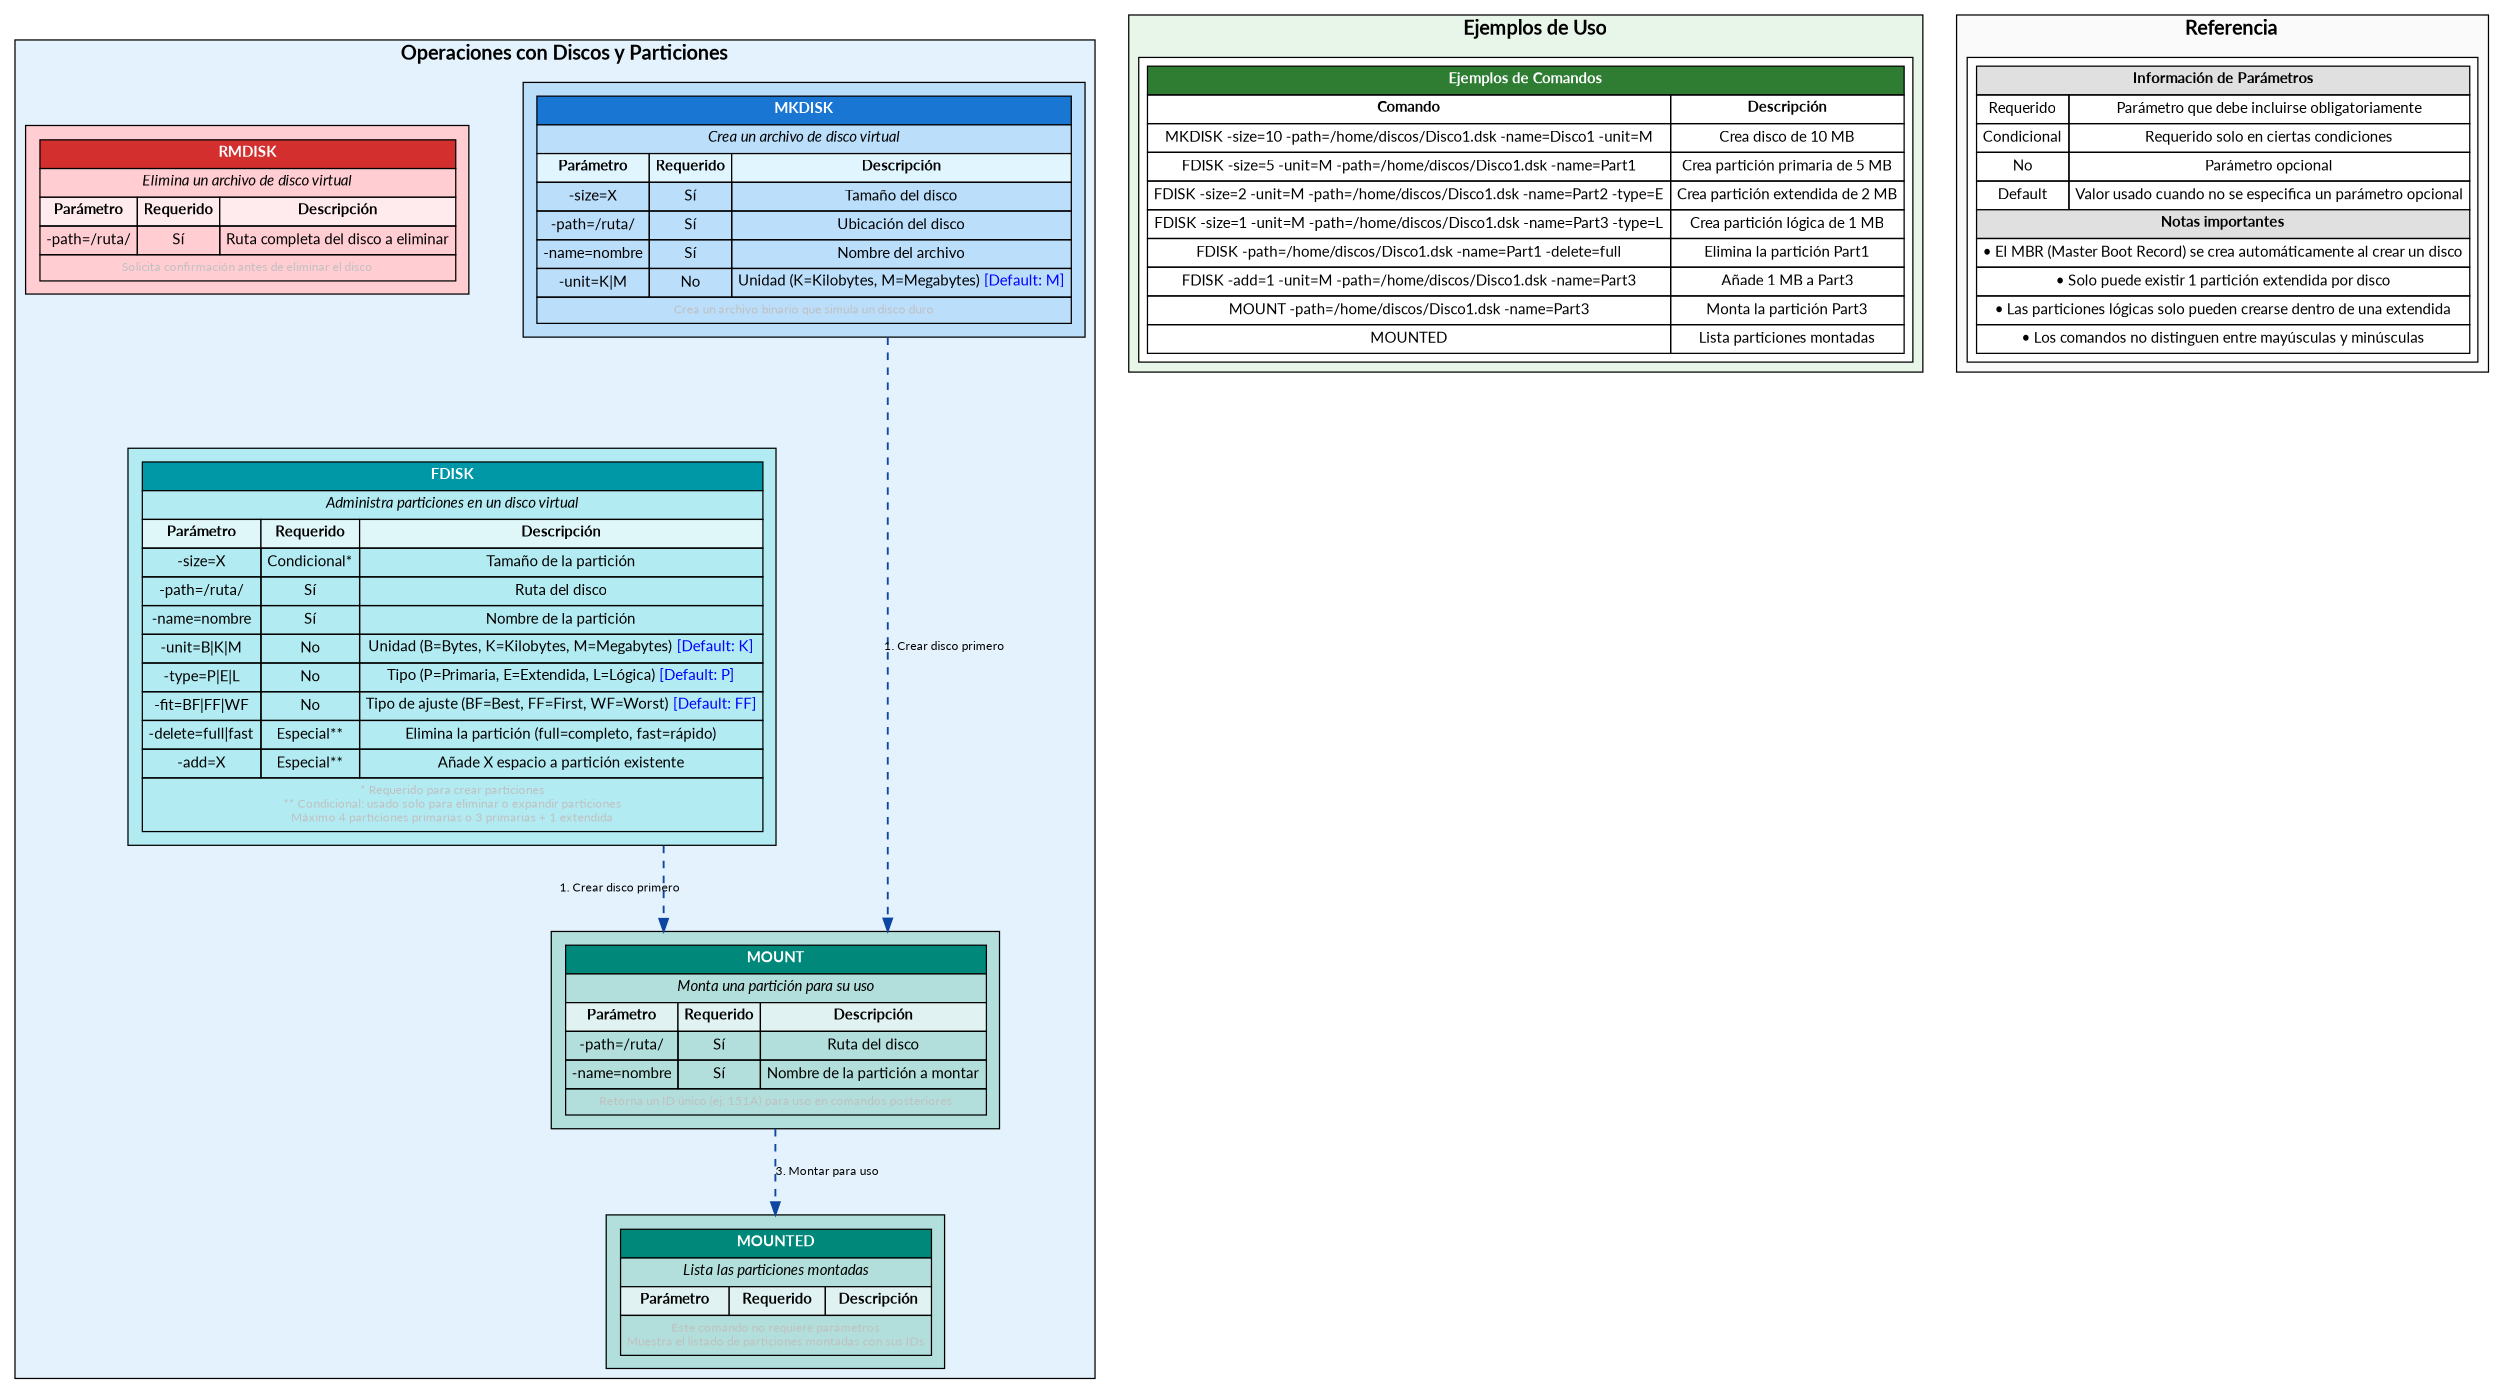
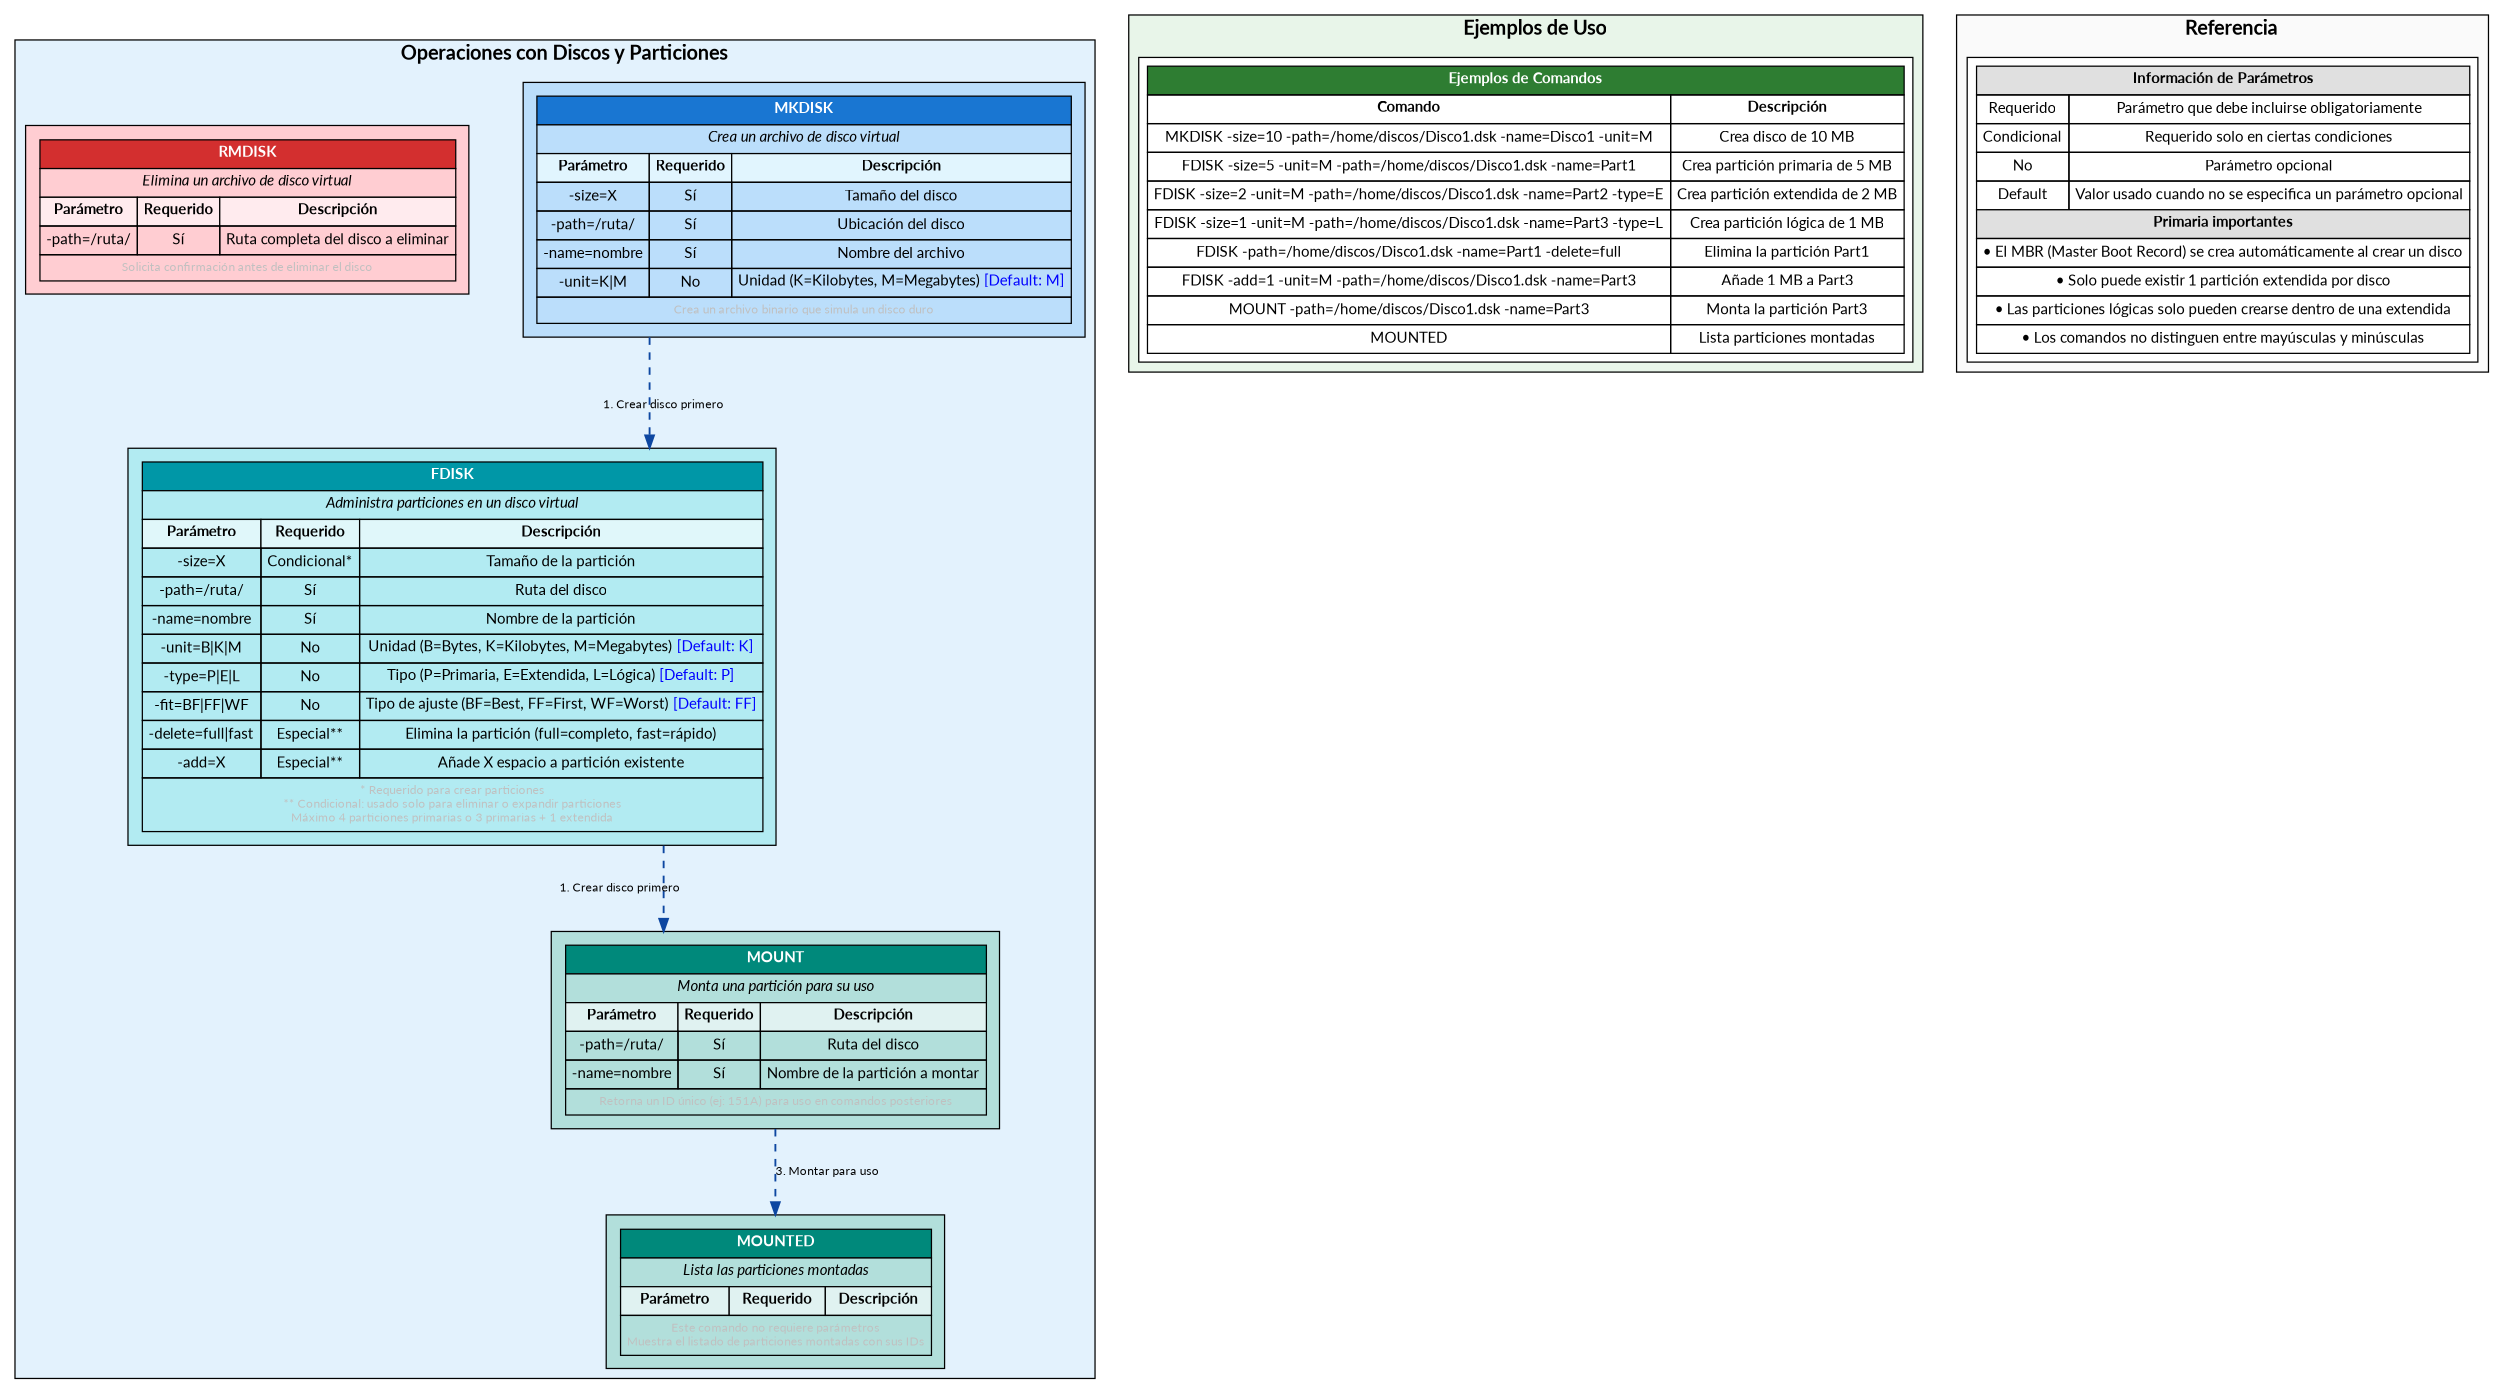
node "Información de Parámetros": text "Notas importantes" -> "Primaria importantes"
edge "MKDISK" -> "MOUNT": now "MKDISK" -> "FDISK"
